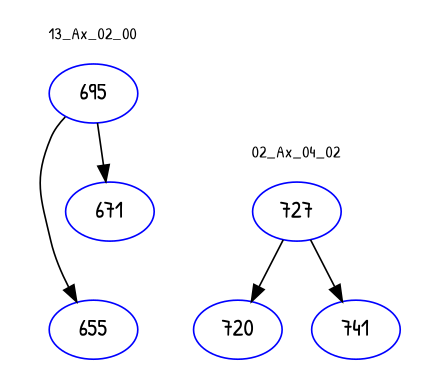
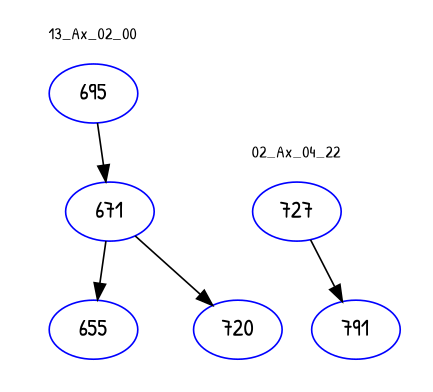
cluster "02_Ax_04_02": label "02_Ax_04_02" -> "02_Ax_04_22"
edge "695" -> "655": now "671" -> "655"
edge "727" -> "720": now "671" -> "720"
node "741": label "741" -> "791"
